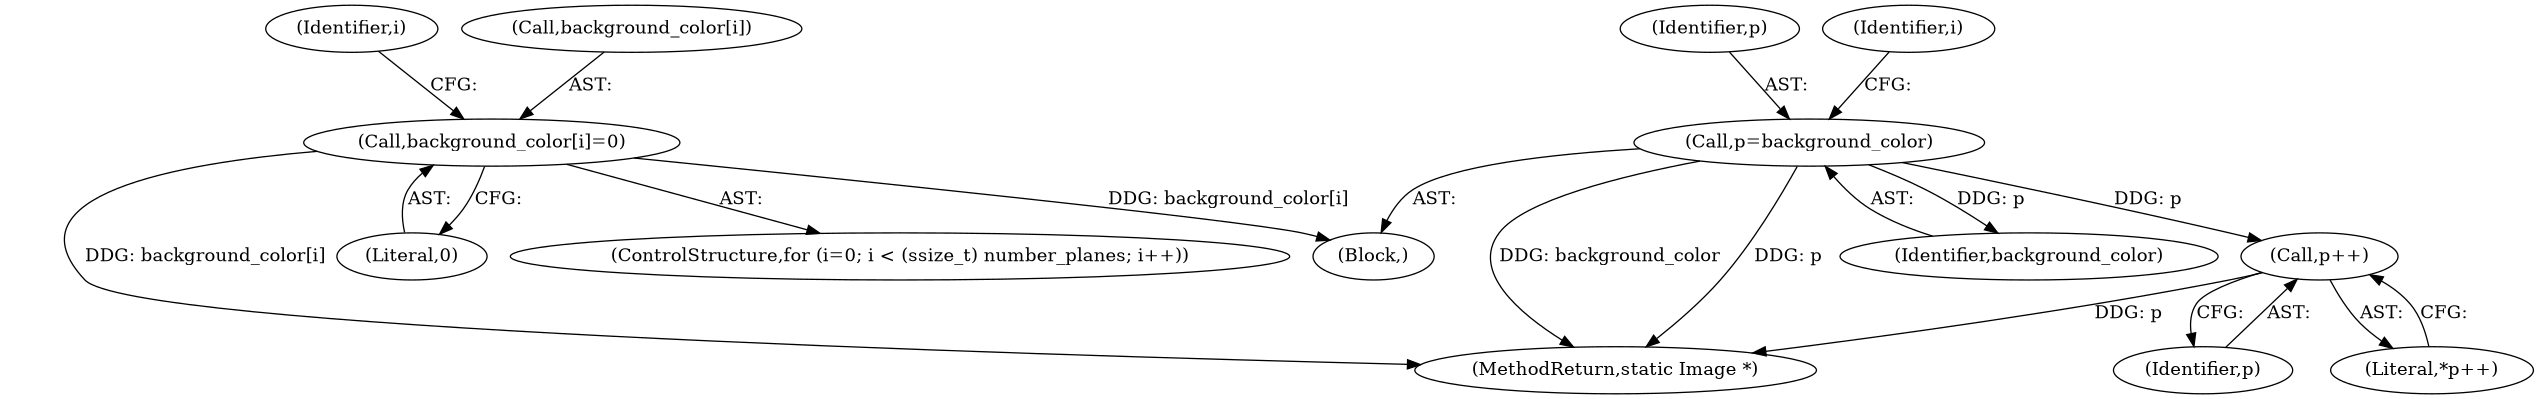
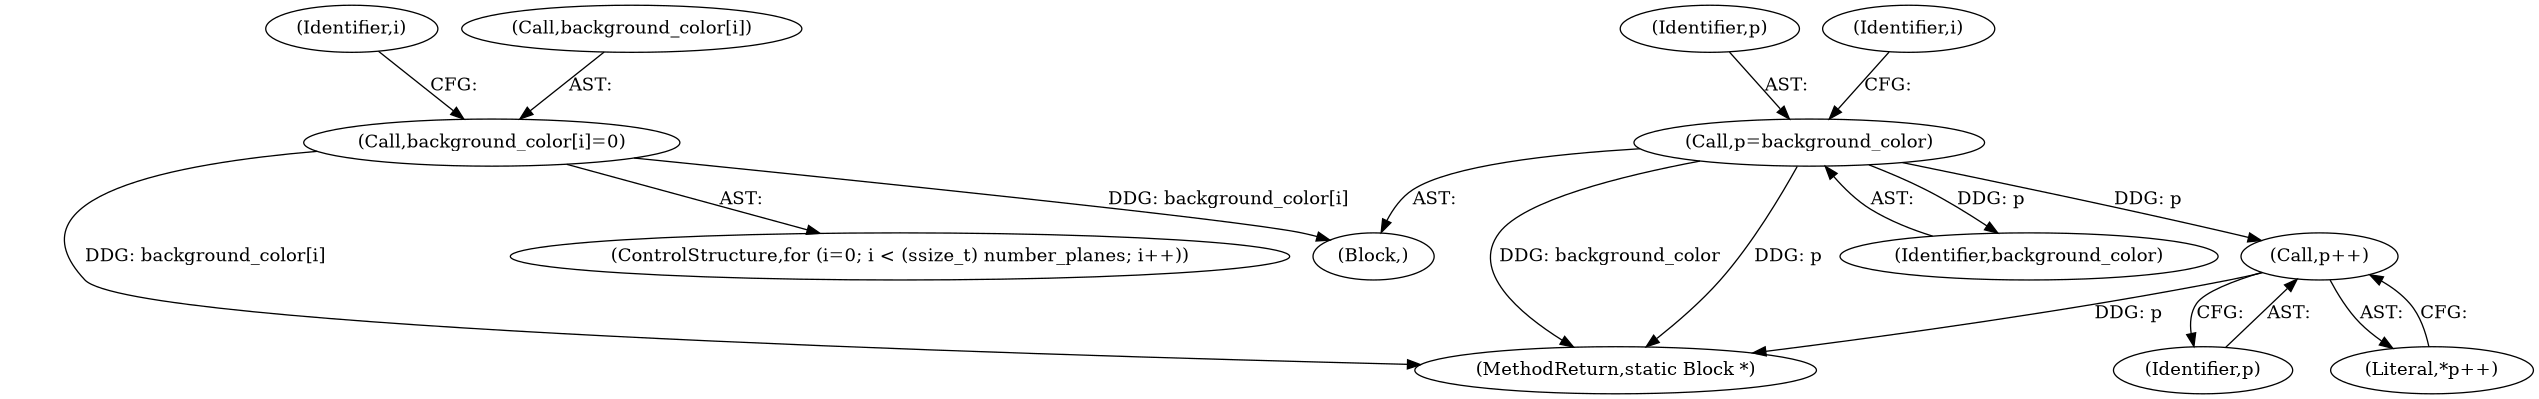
node "(Literal,0)": removed
node "(MethodReturn,static Image *)": label "(MethodReturn,static Image *)" -> "(MethodReturn,static Block *)"
